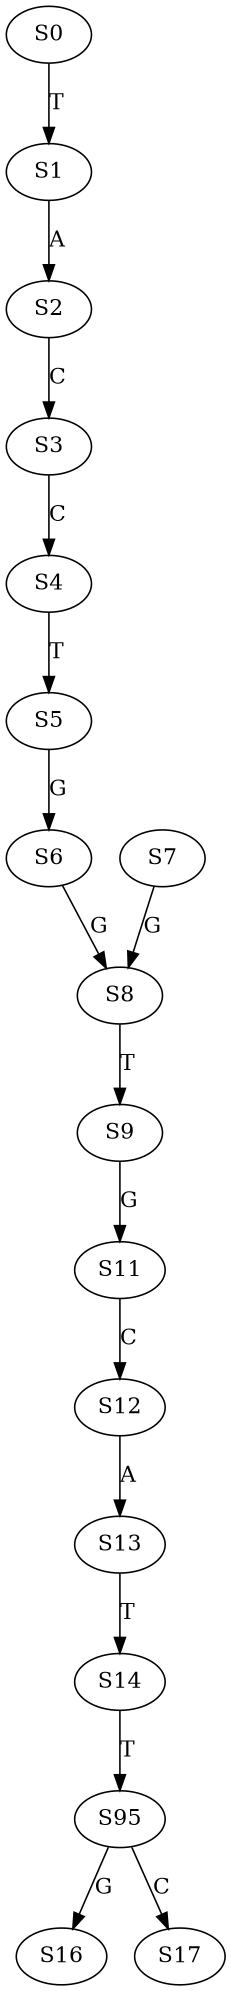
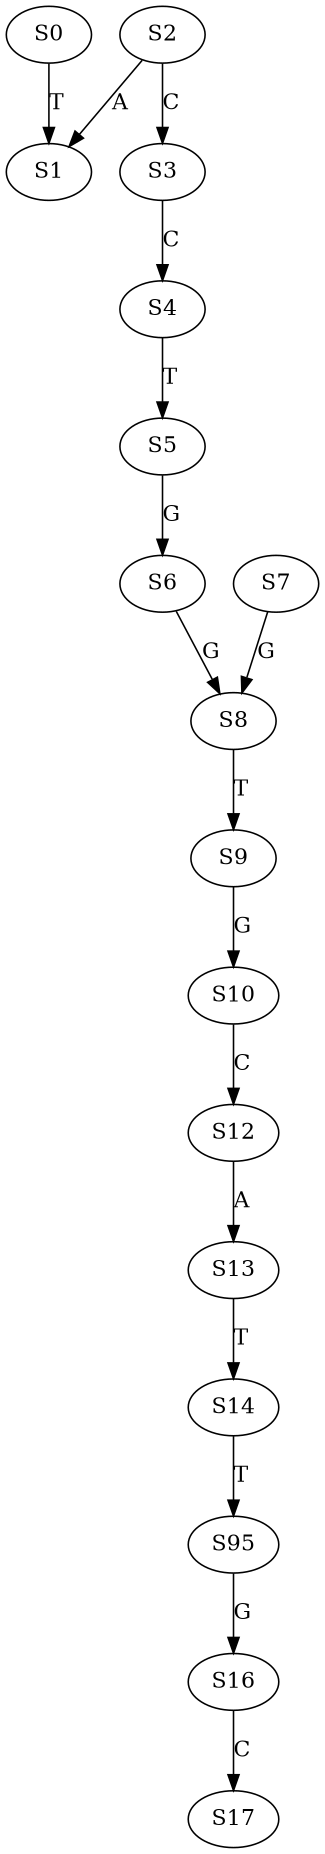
edge "S1" -> "S2": reversed
node "S11": label "S11" -> "S10"
edge "S95" -> "S17": now "S16" -> "S17"
